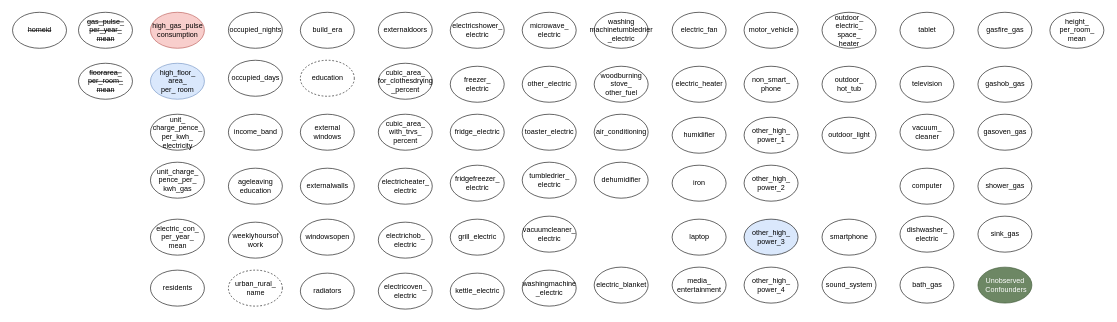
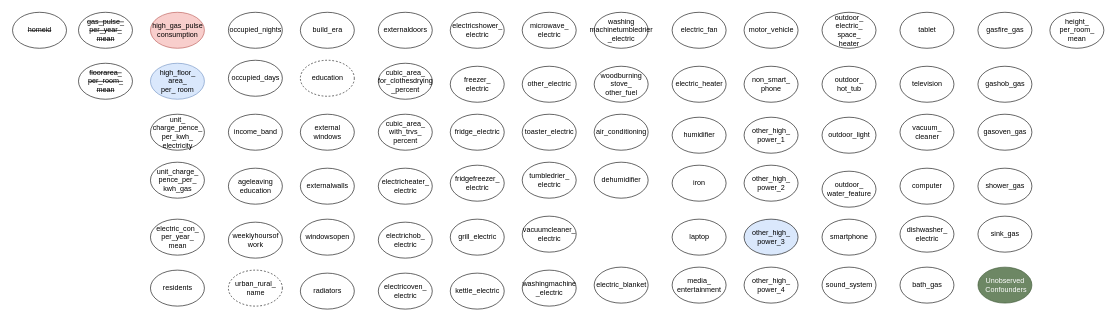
node "outdoor_ water_feature": added
